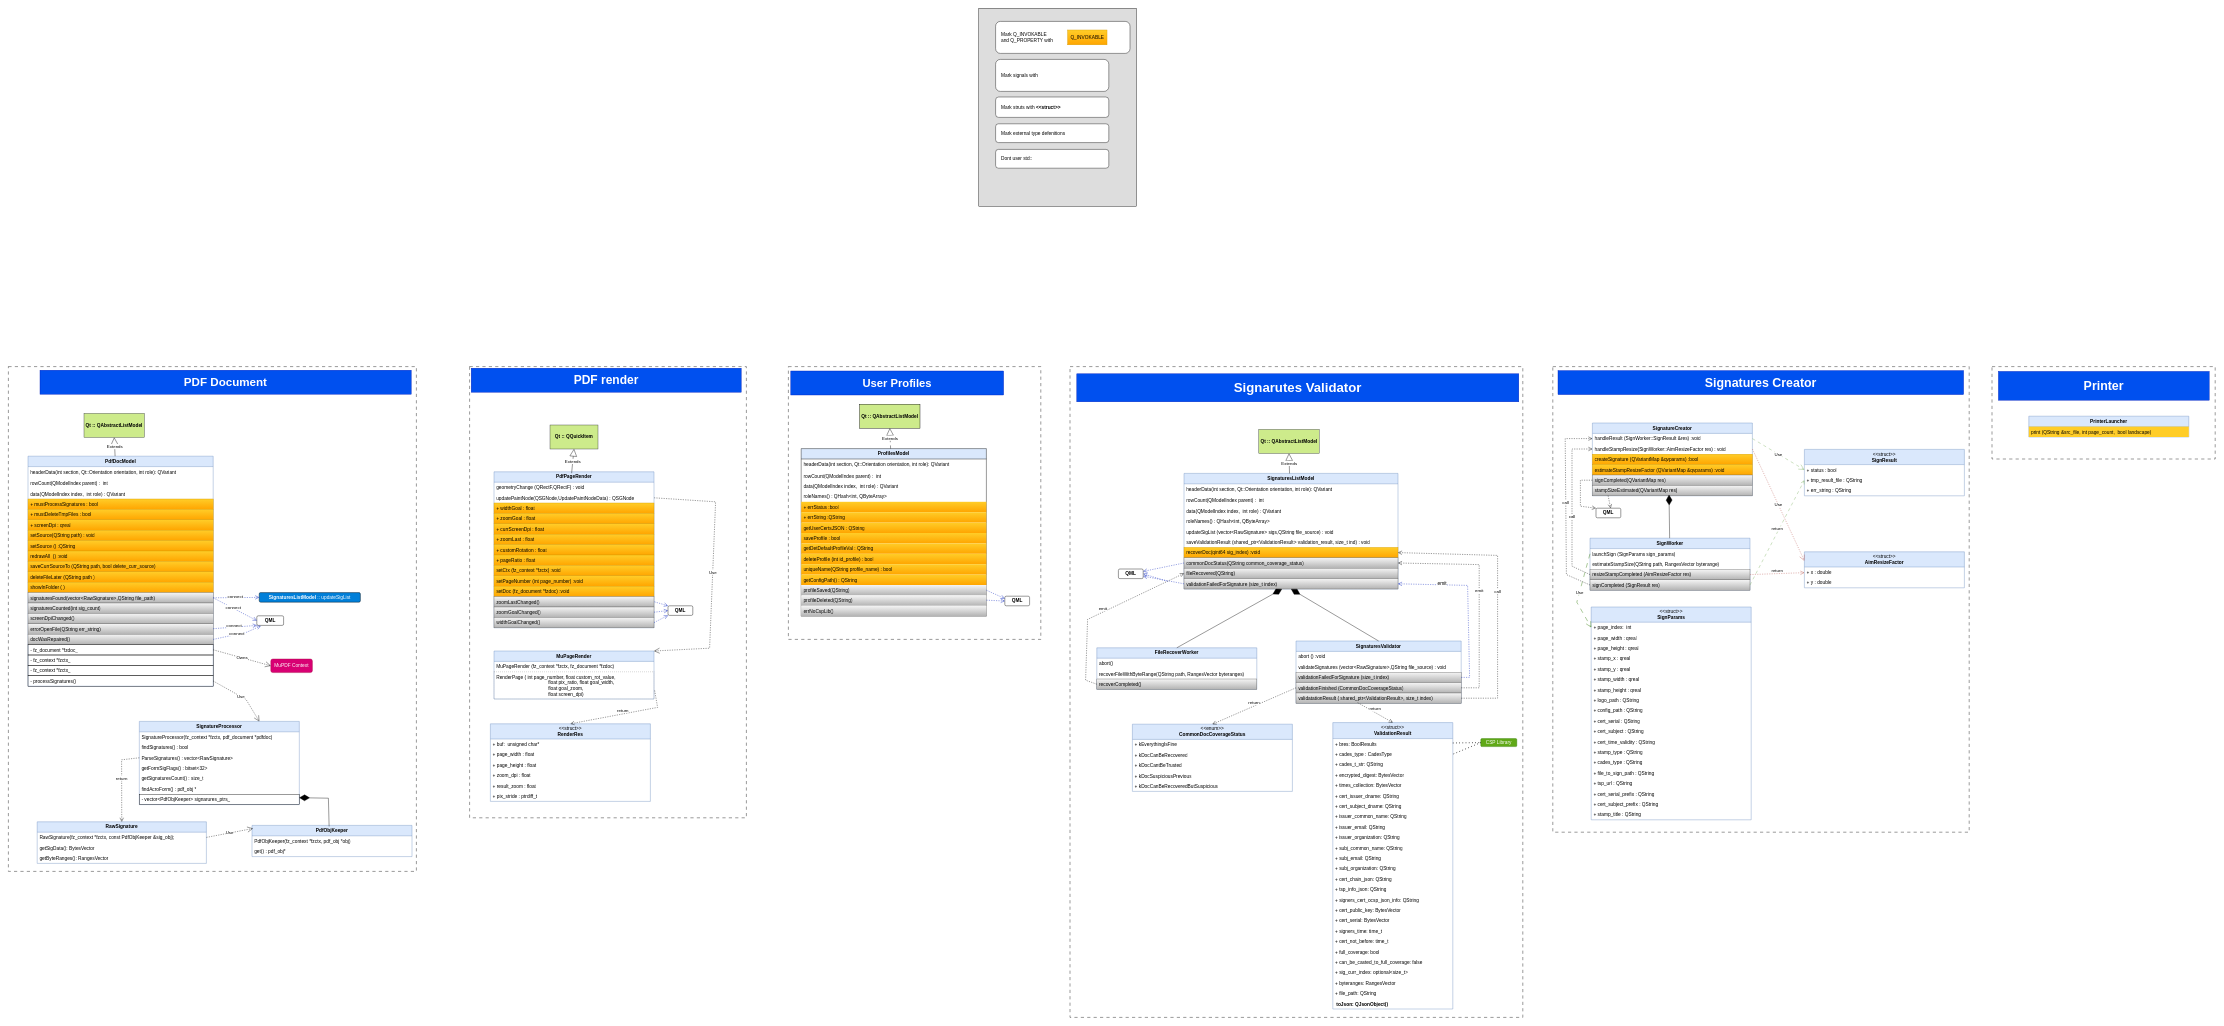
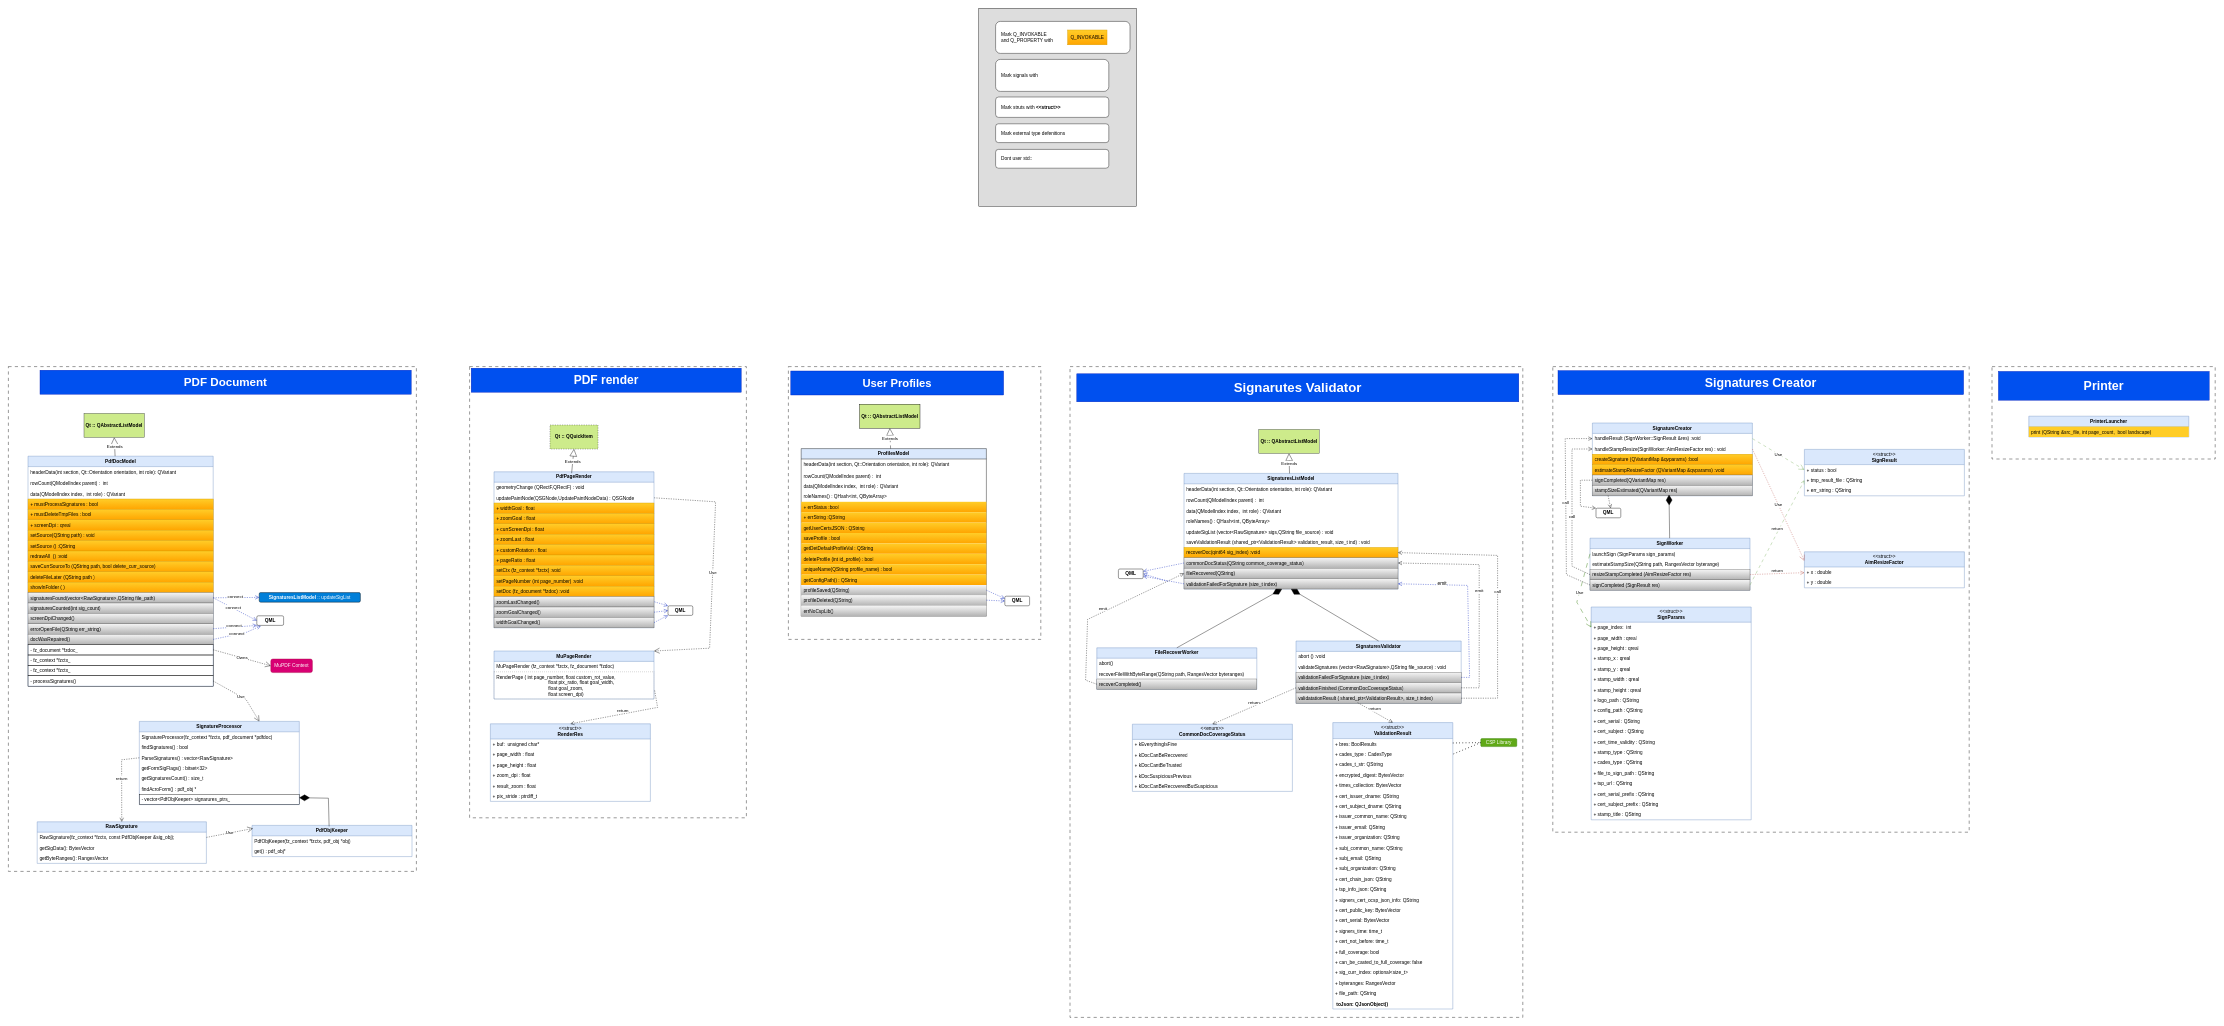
node "Qt :: QQuickItem": style solid -> dashed
